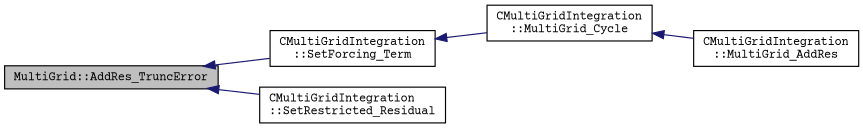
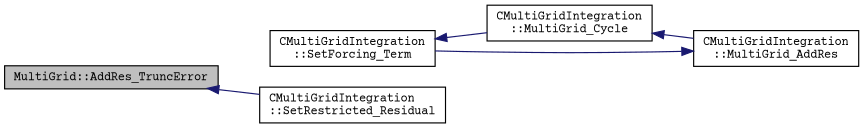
edge "CMultiGridIntegration ::SetForcing_Term" -> "MultiGrid::AddRes_TruncError": now "CMultiGridIntegration ::SetForcing_Term" -> "CMultiGridIntegration ::MultiGrid_AddRes"
